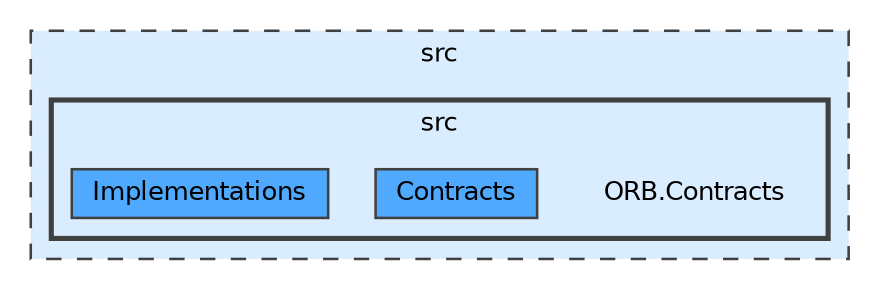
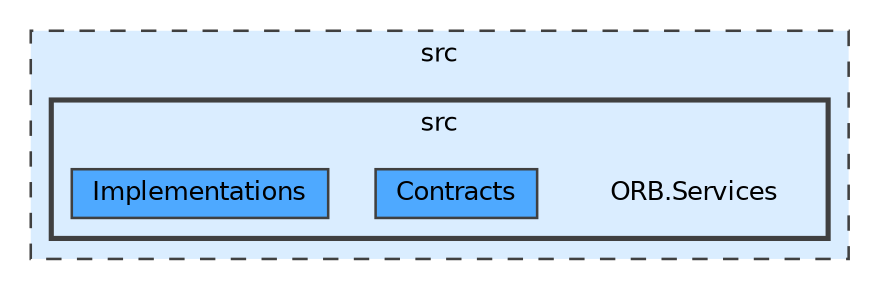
node "ORB.Contracts": label "ORB.Contracts" -> "ORB.Services"
